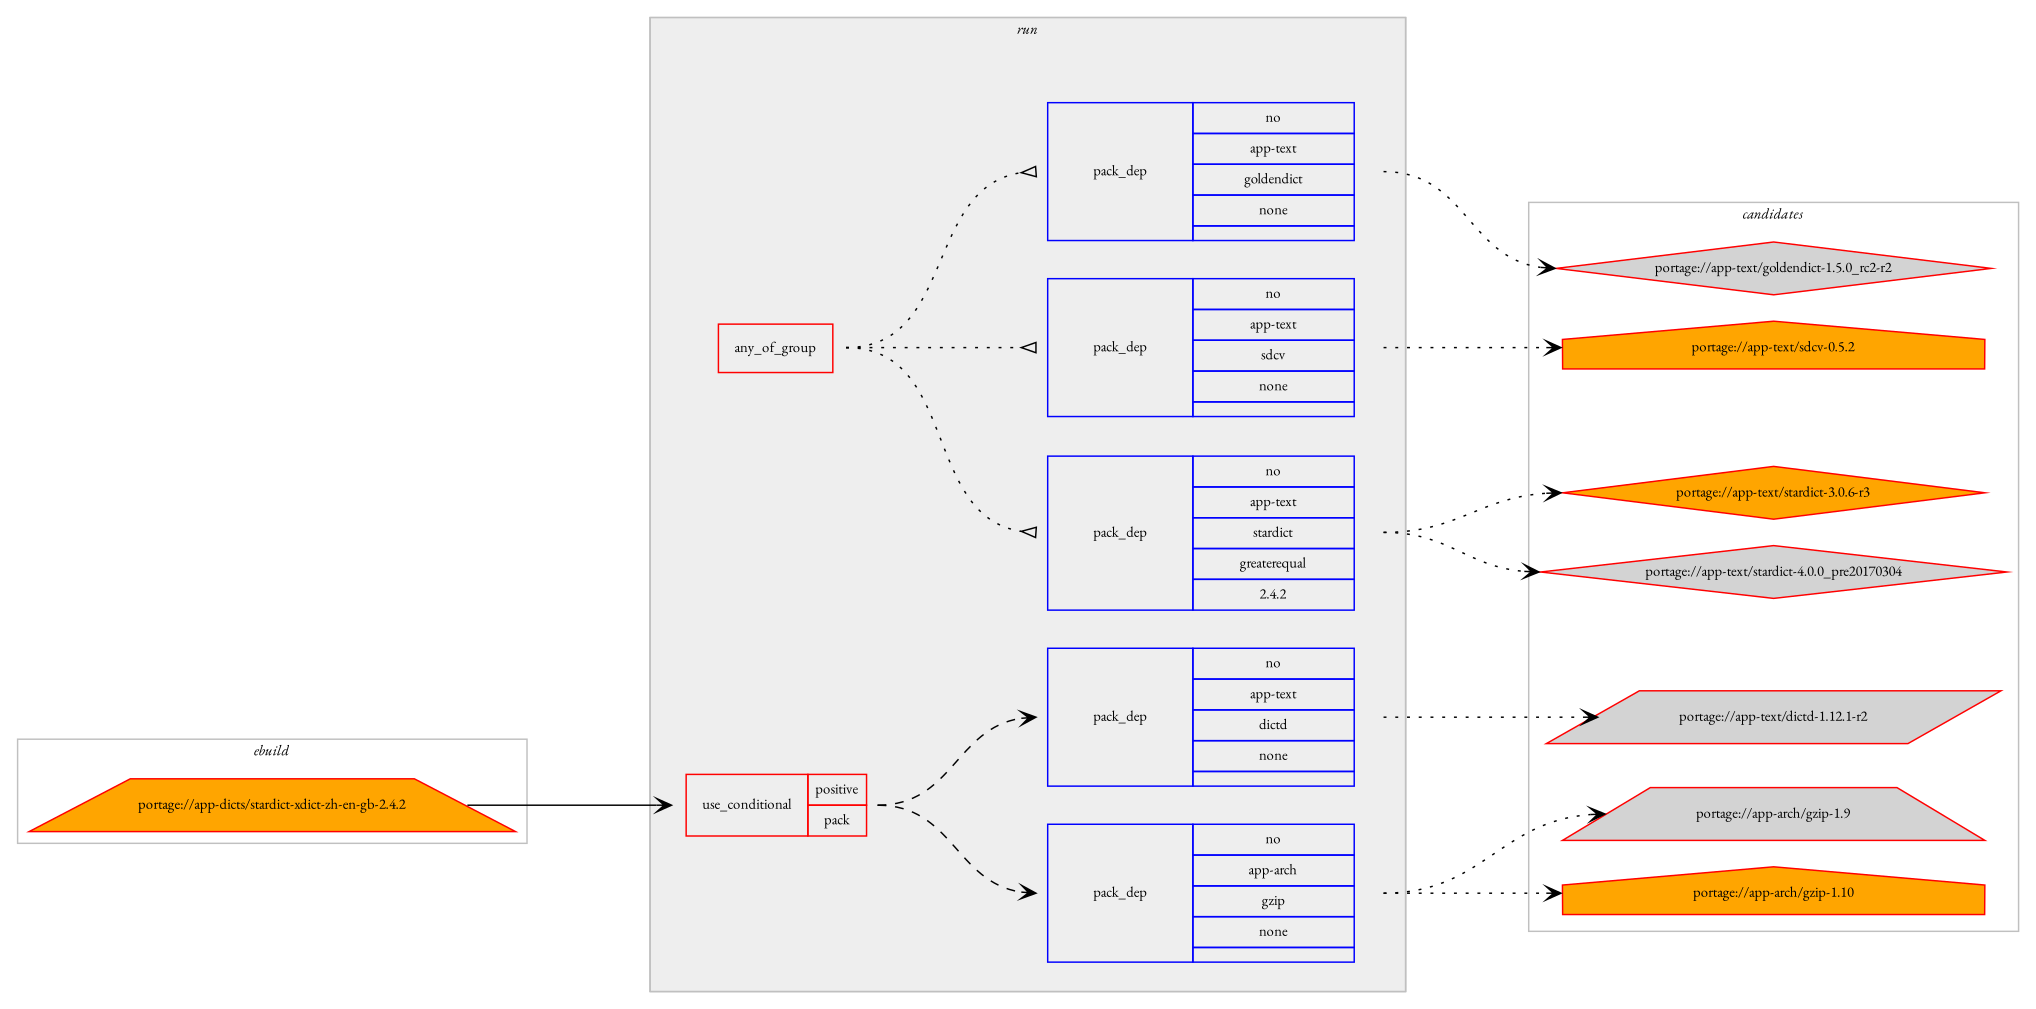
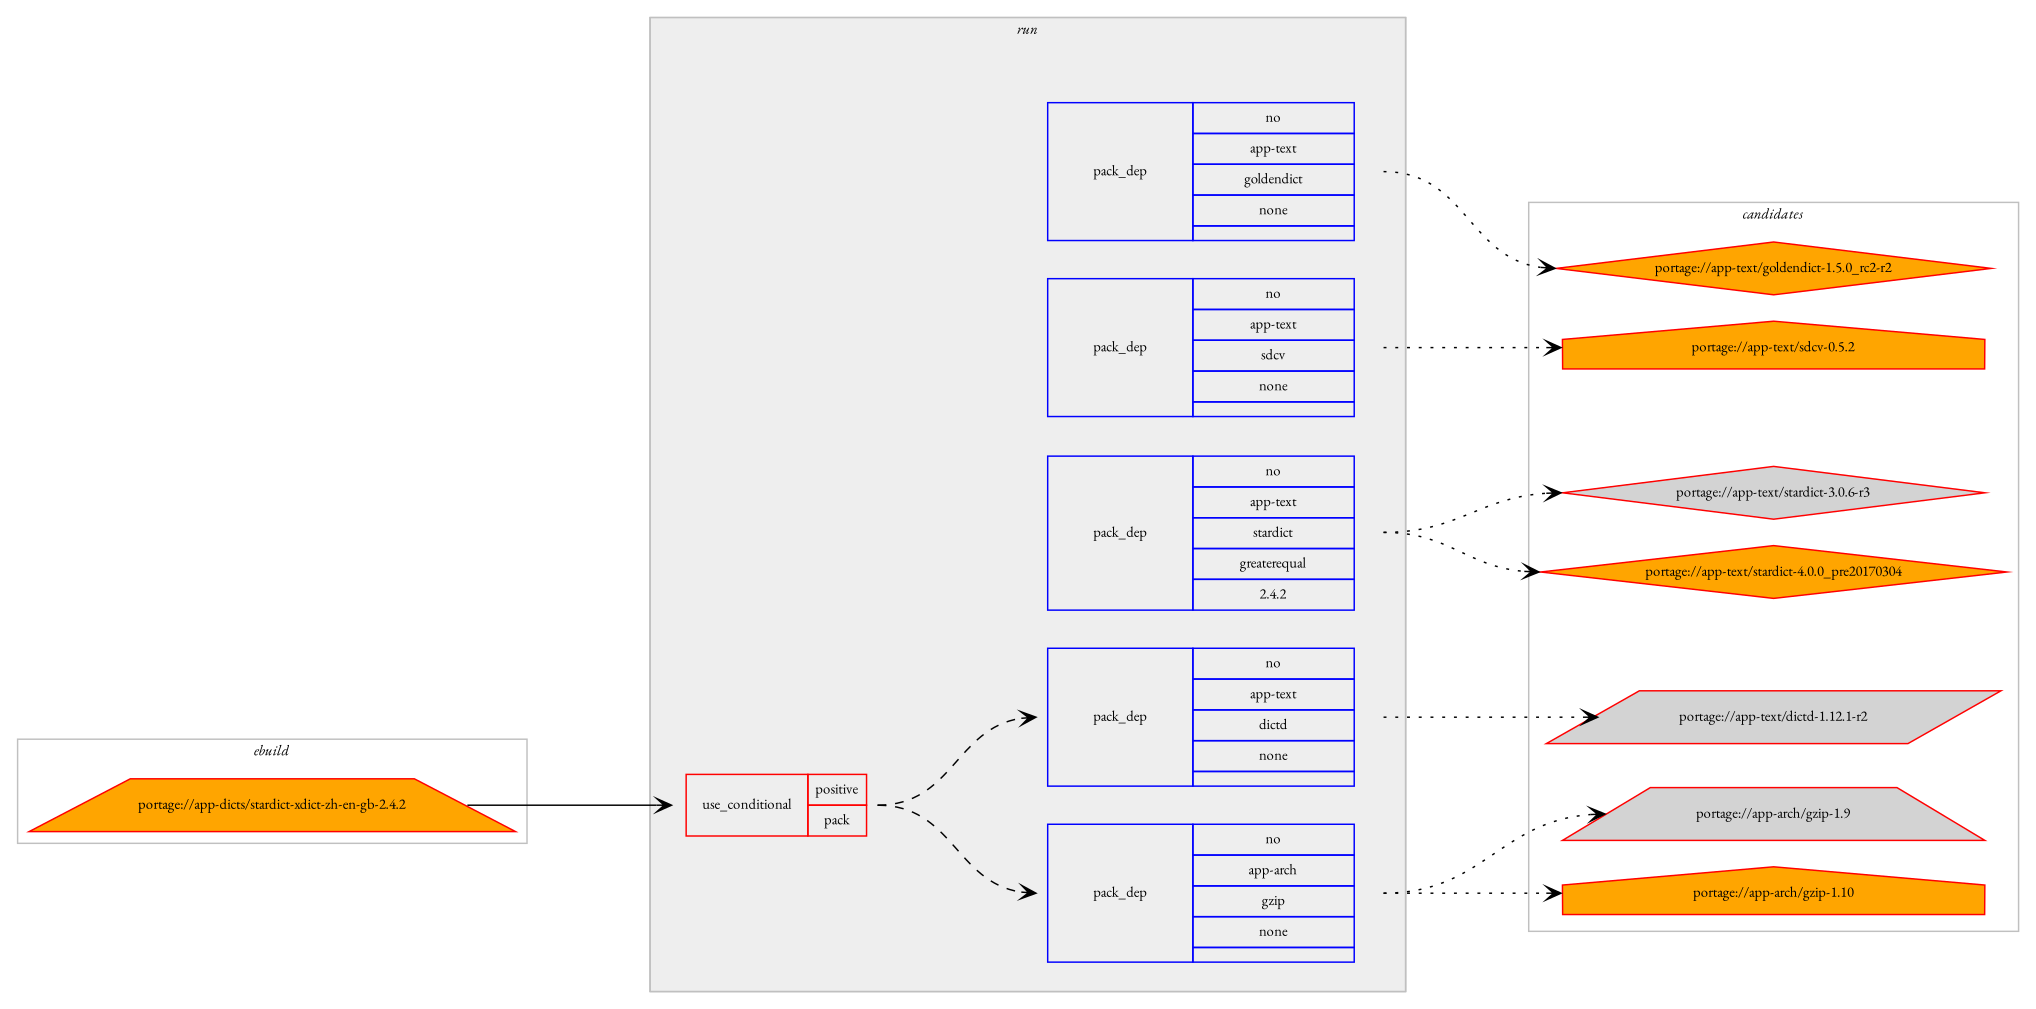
node "portage://app-text/goldendict-1.5.0_rc2-r2": fillcolor lightgrey -> orange
node "any_of_group": removed
node "portage://app-text/stardict-3.0.6-r3": fillcolor orange -> lightgrey
node "portage://app-text/stardict-4.0.0_pre20170304": fillcolor lightgrey -> orange
